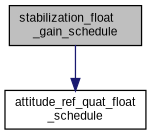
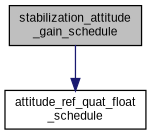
node "stabilization_float _gain_schedule": label "stabilization_float _gain_schedule" -> "stabilization_attitude _gain_schedule"
